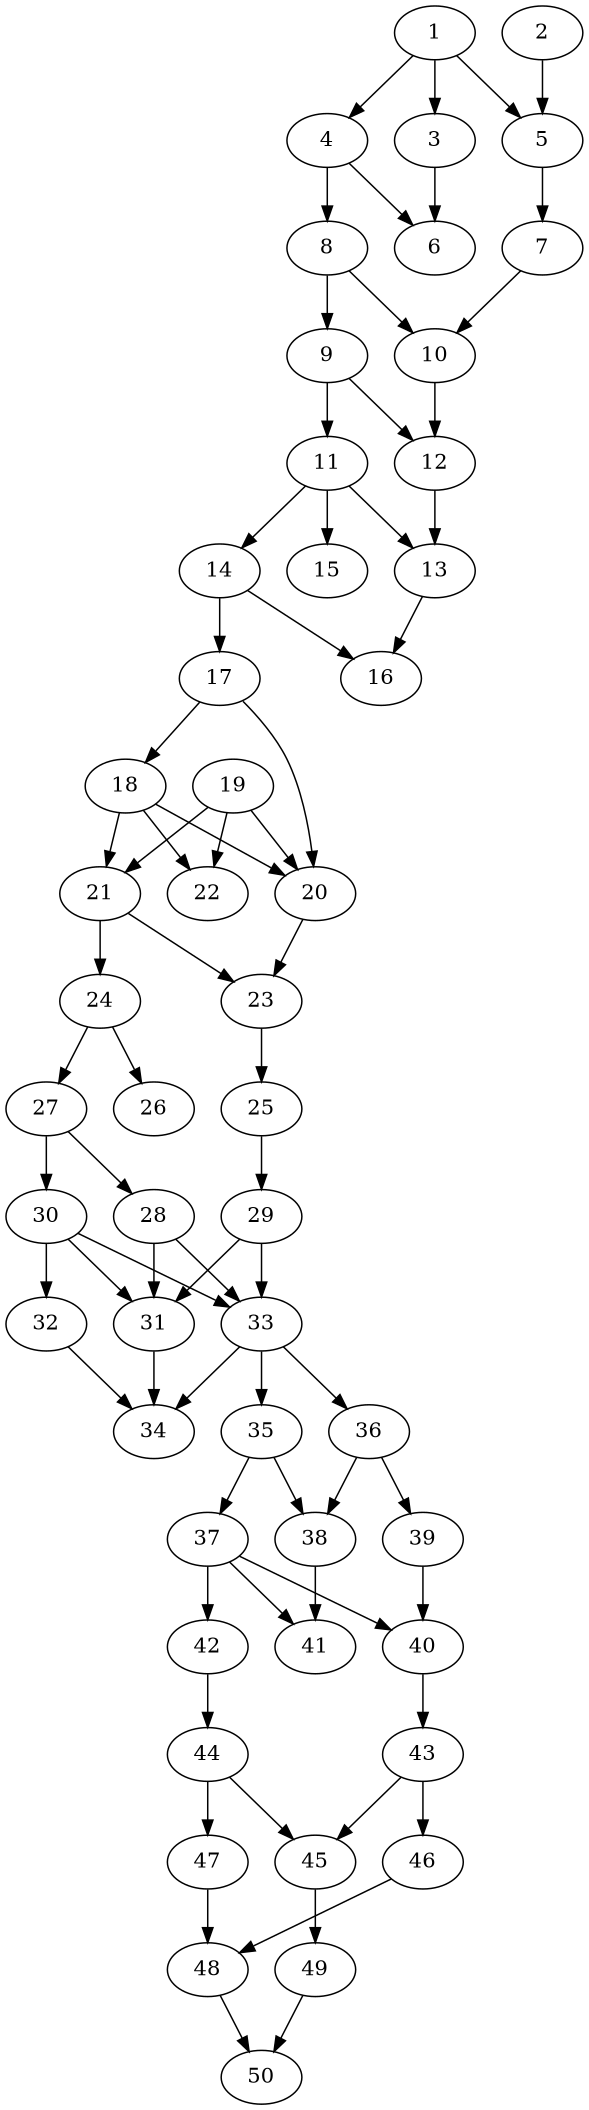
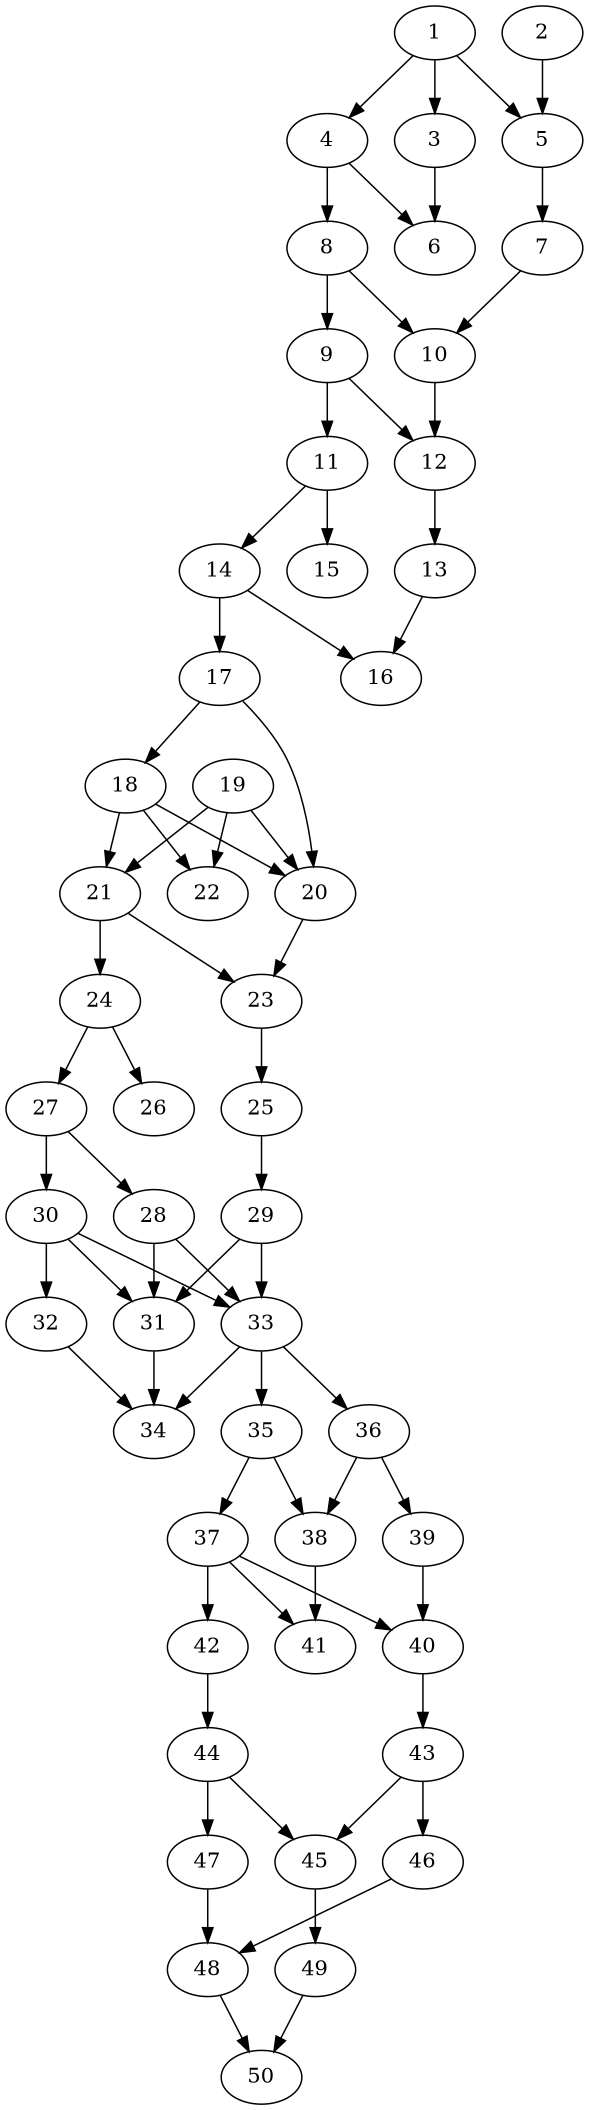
edge "11" -> "13": removed
